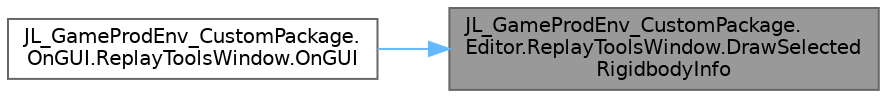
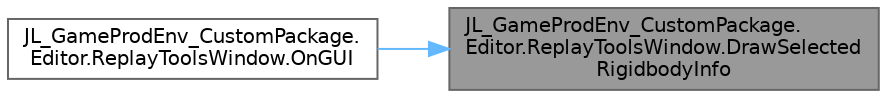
node "JL_GameProdEnv_CustomPackage. OnGUI.ReplayToolsWindow.OnGUI": label "JL_GameProdEnv_CustomPackage. OnGUI.ReplayToolsWindow.OnGUI" -> "JL_GameProdEnv_CustomPackage. Editor.ReplayToolsWindow.OnGUI"
